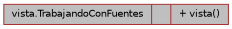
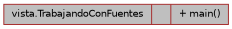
node "vista.TrabajandoConFuentes": text "+ vista()" -> "+ main()"
